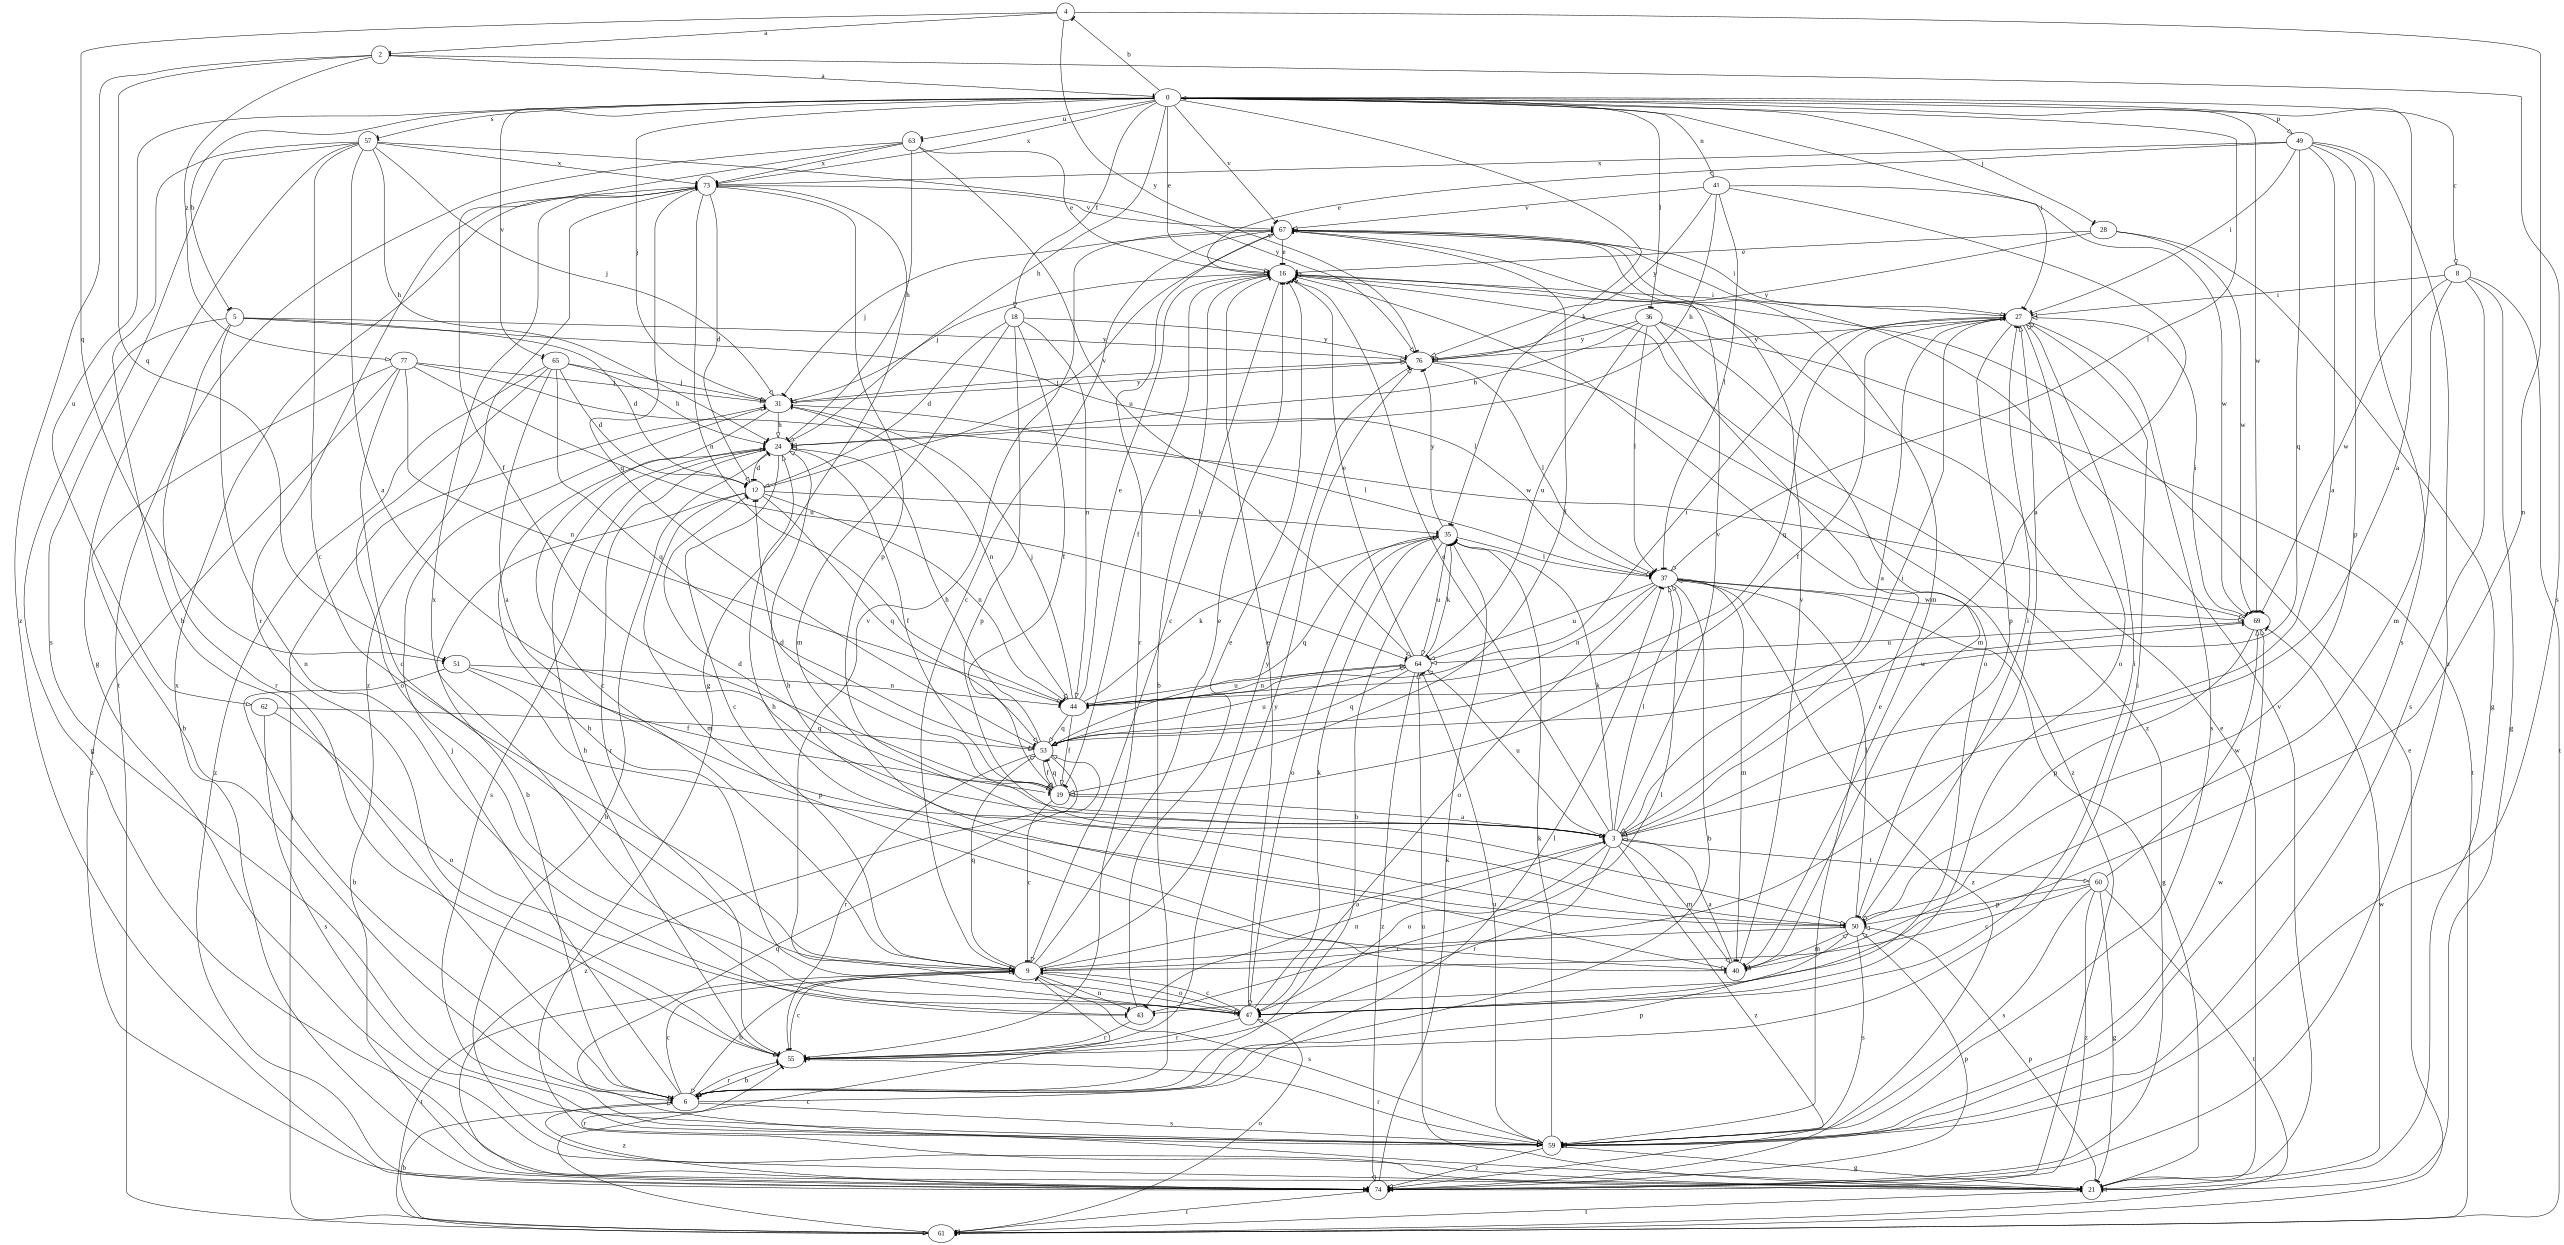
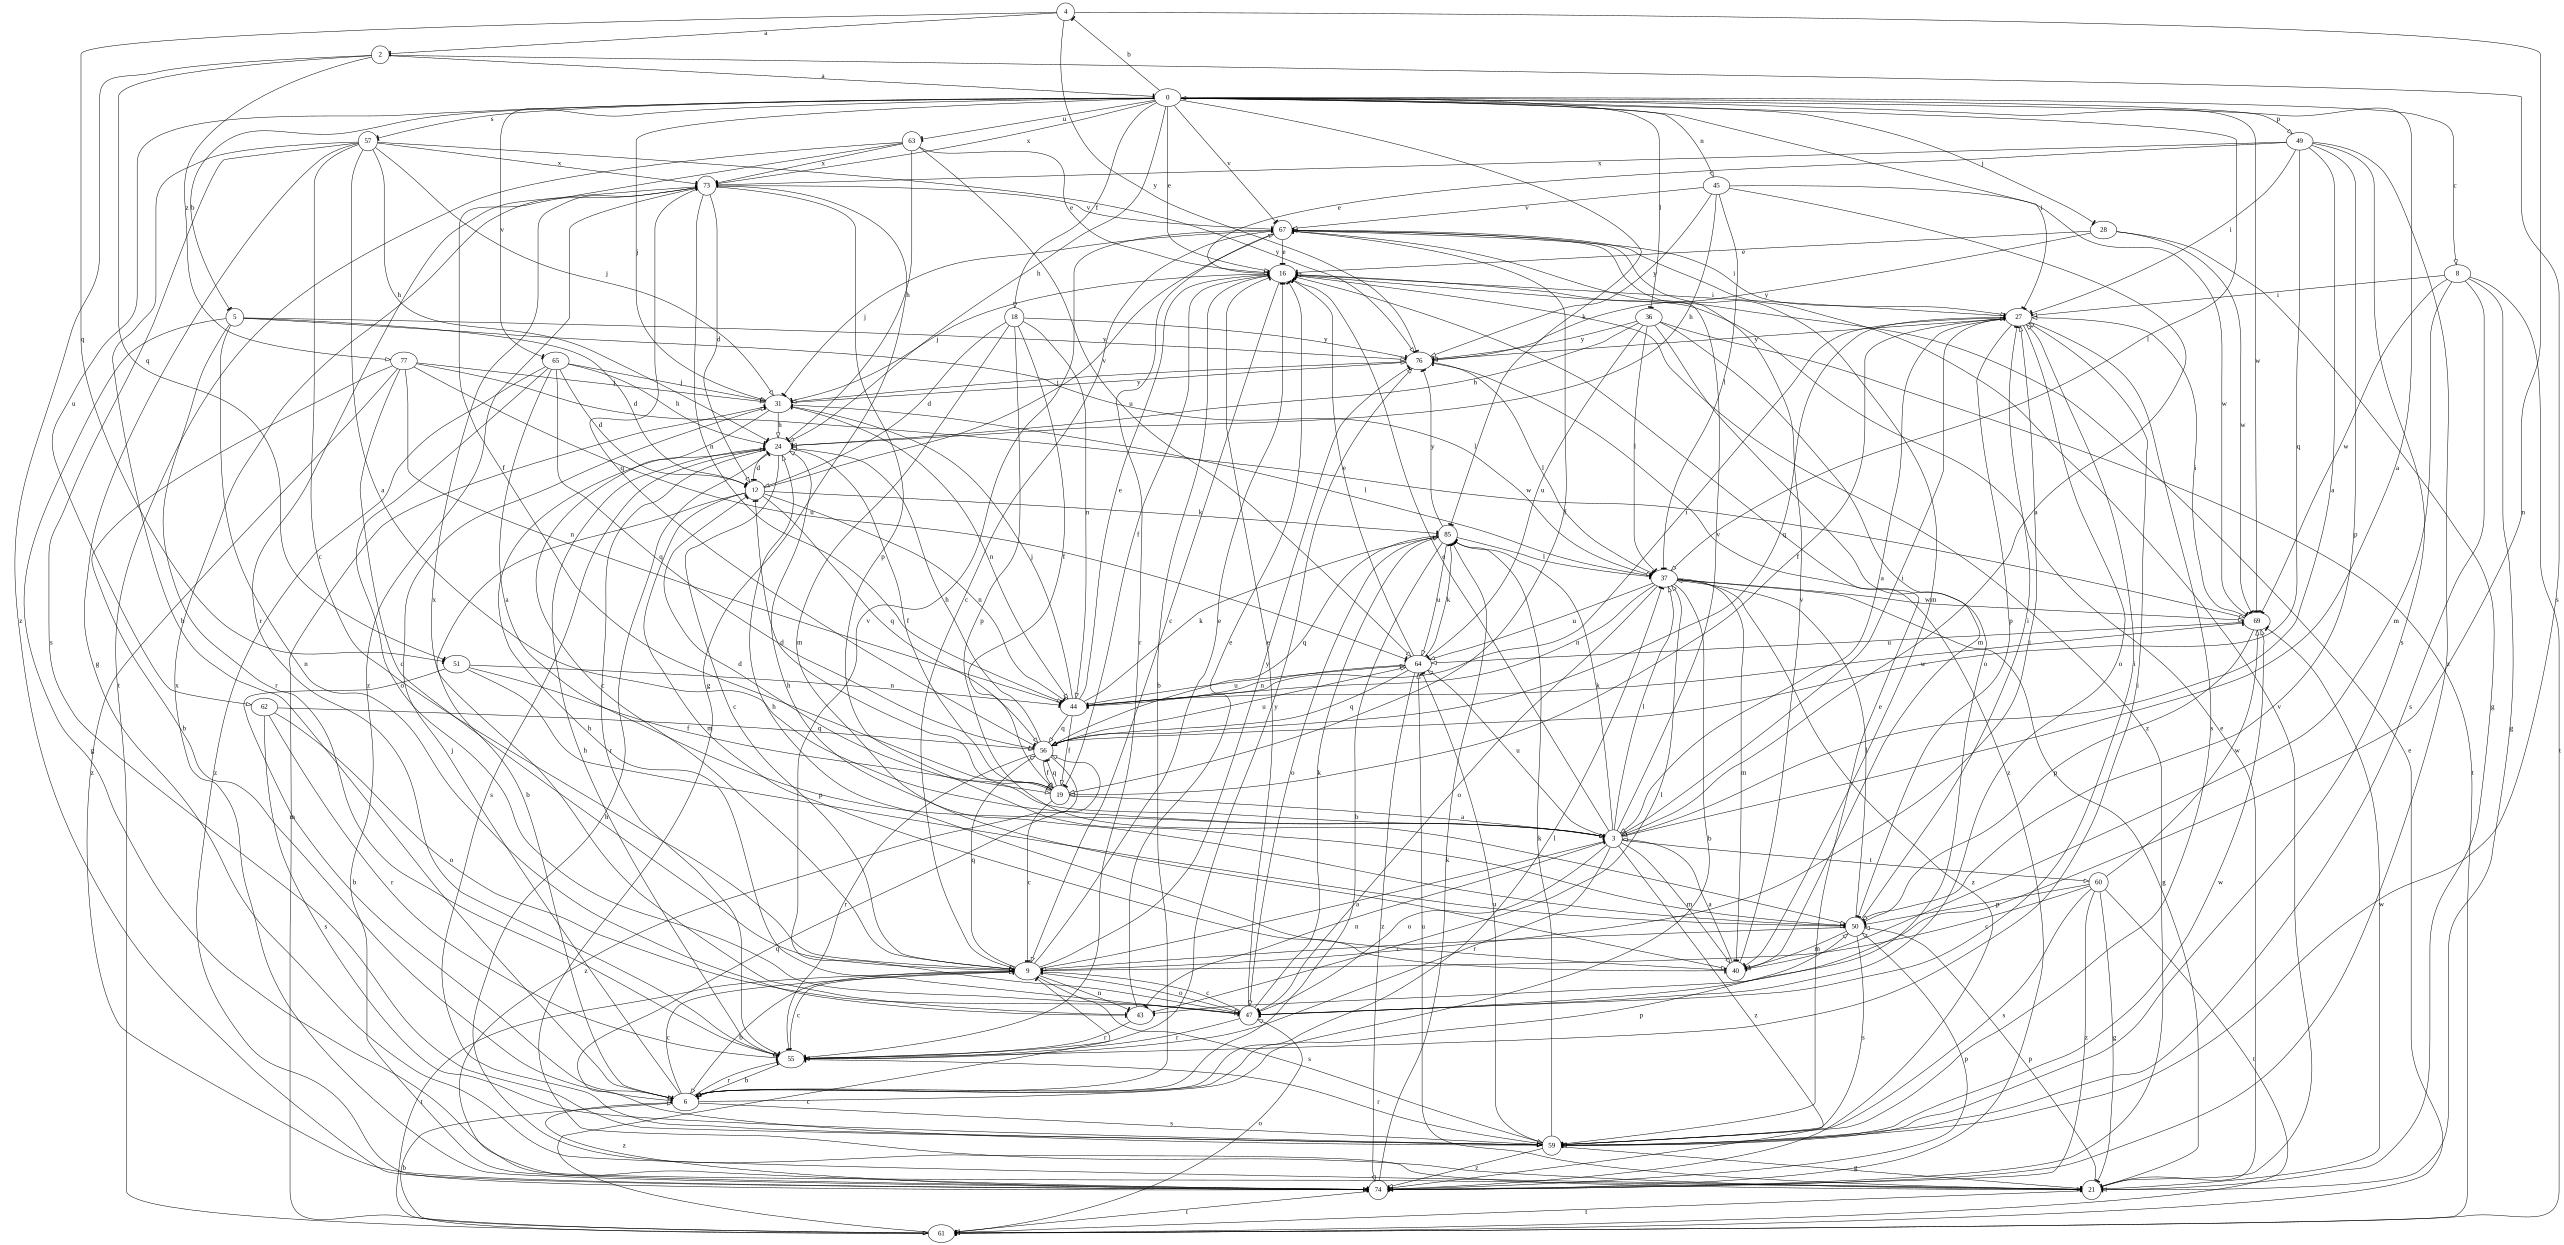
node "41": label "41" -> "45"
node "35": label "35" -> "85"
edge "3" -> "16": arrowhead onormal -> tee
edge "51" -> "19": arrowhead tee -> onormal
node "53": label "53" -> "56"
edge "61" -> "31": label "j" -> "m"
edge "76" -> "74": reversed
edge "21" -> "55": now "62" -> "55"
